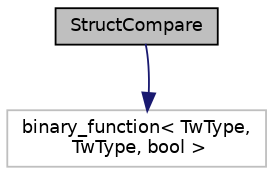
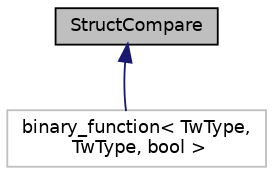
edge "StructCompare" -> "binary_function< TwType, TwType, bool >": reversed
